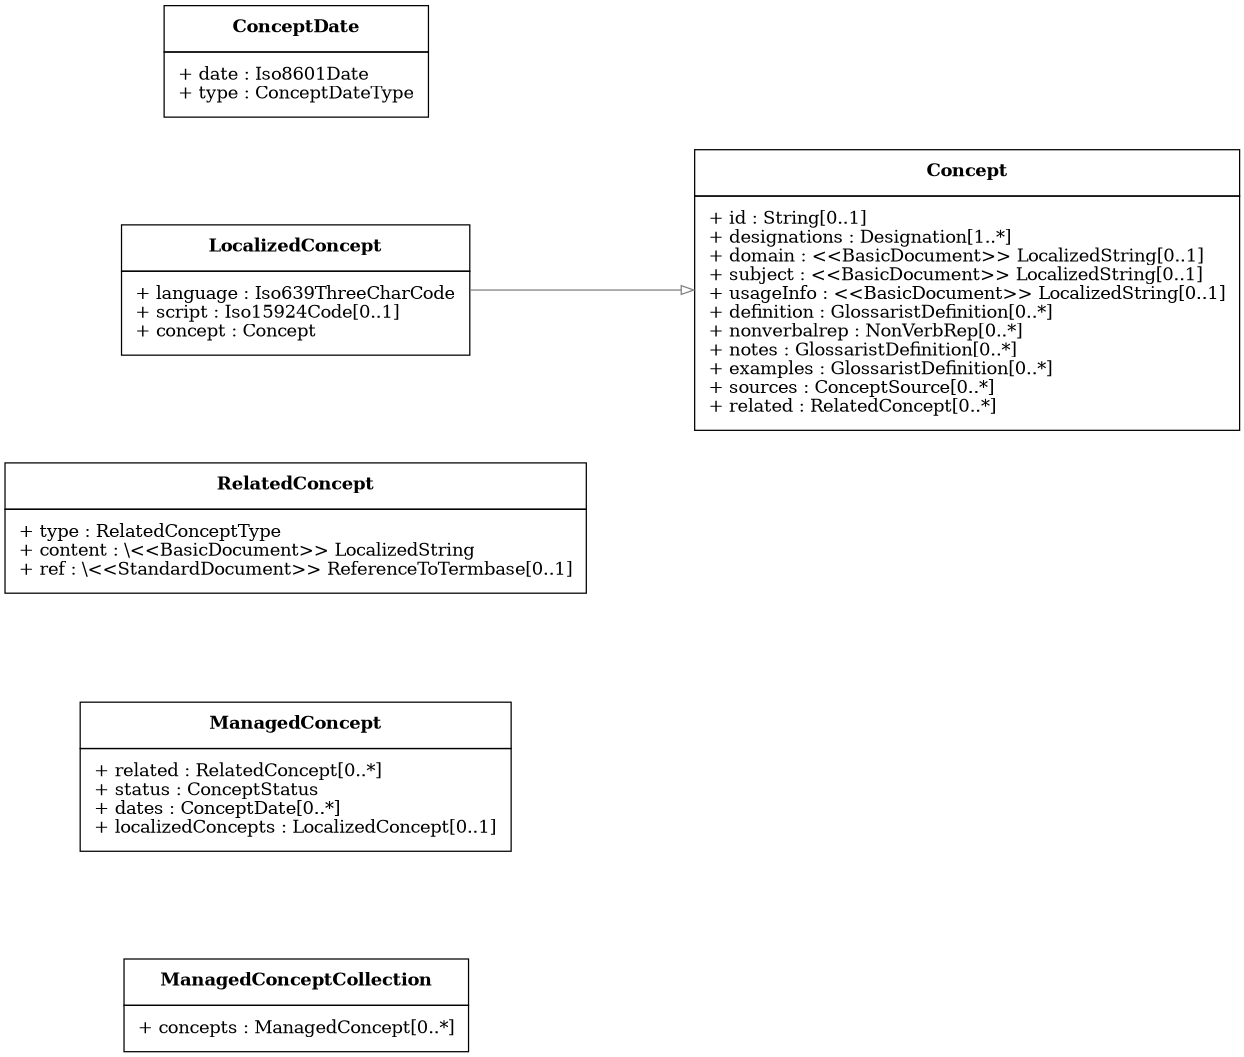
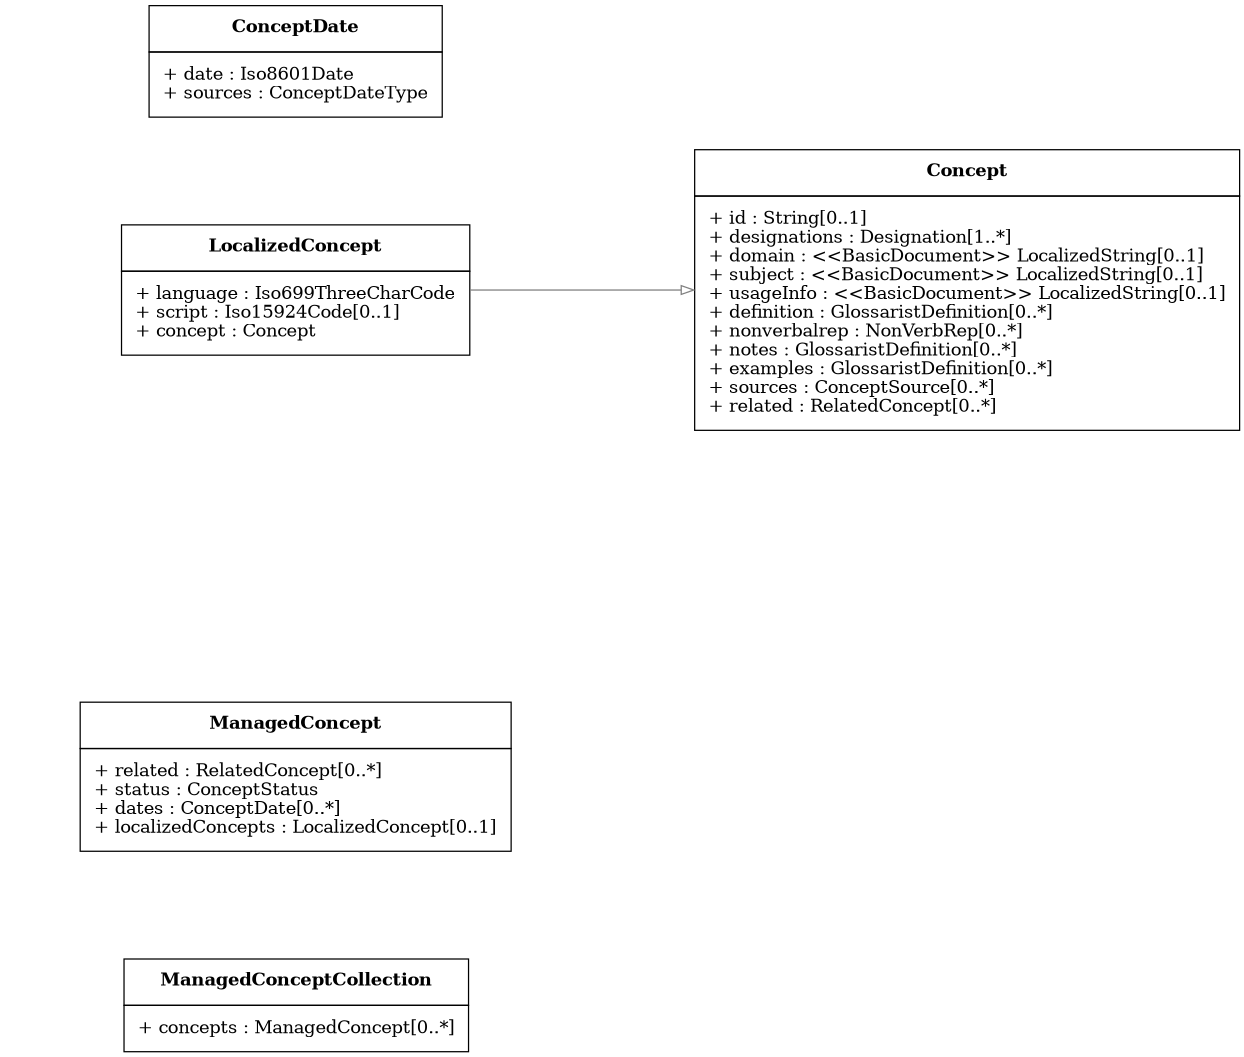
node "ConceptDate": text "+ type : ConceptDateType" -> "+ sources : ConceptDateType"
node "LocalizedConcept": text "+ language : Iso639ThreeCharCode" -> "+ language : Iso699ThreeCharCode"
node "RelatedConcept": removed
